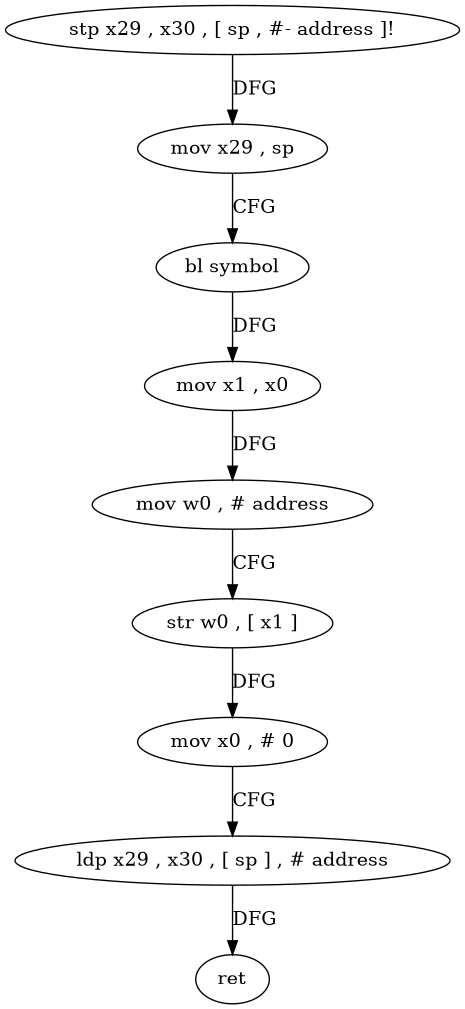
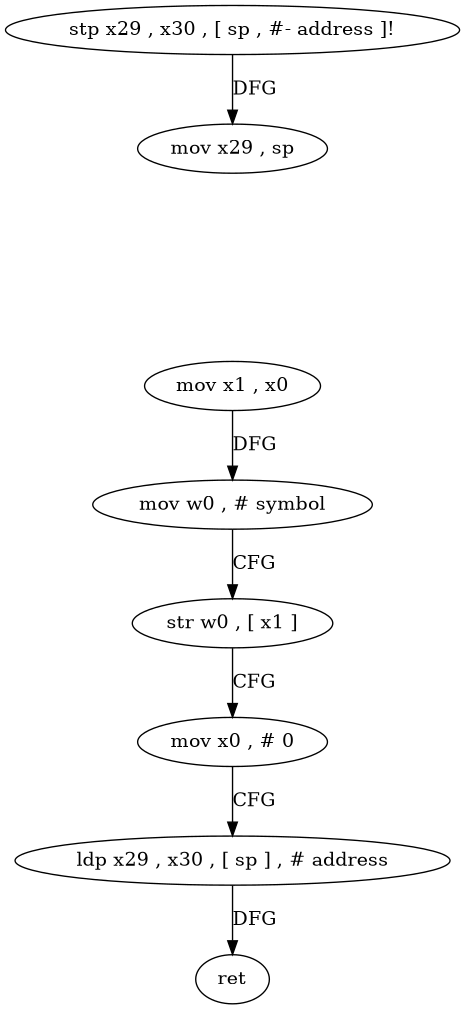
node "bl symbol": removed
node "mov w0 , # address": label "mov w0 , # address" -> "mov w0 , # symbol"
edge "str w0 , [ x1 ]" -> "mov x0 , # 0": label "DFG" -> "CFG"
